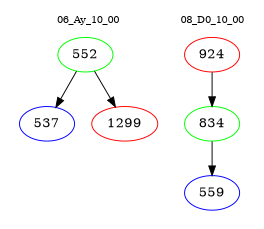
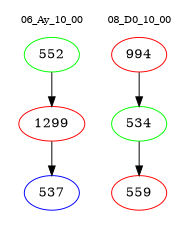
node "924": label "924" -> "994"
edge "552" -> "537": now "1299" -> "537"
node "834": label "834" -> "534"
node "559": color blue -> red
